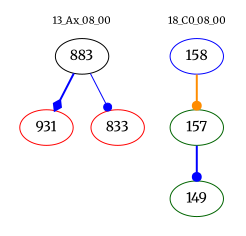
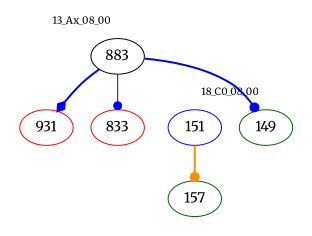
node "158": label "158" -> "151"
edge "157" -> "149": now "883" -> "149"
